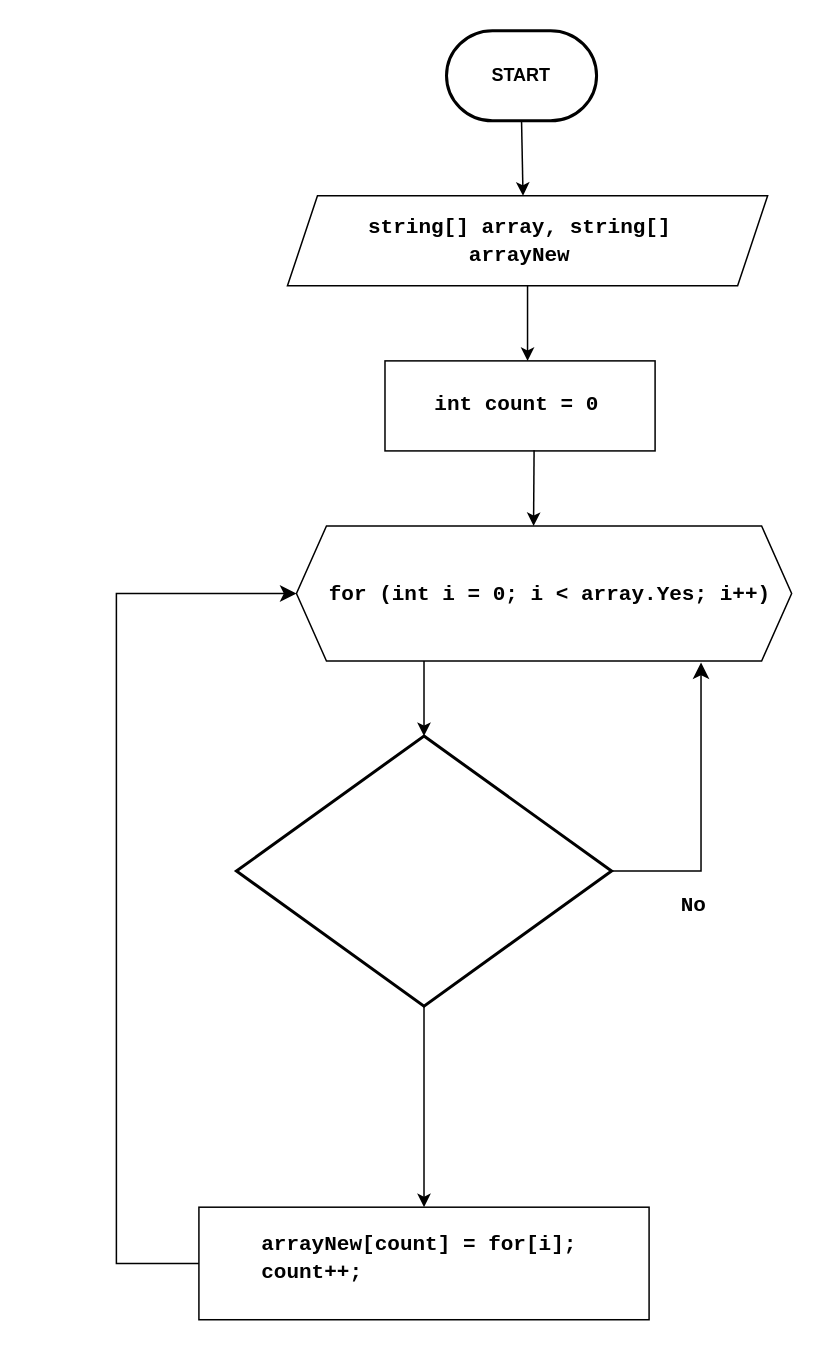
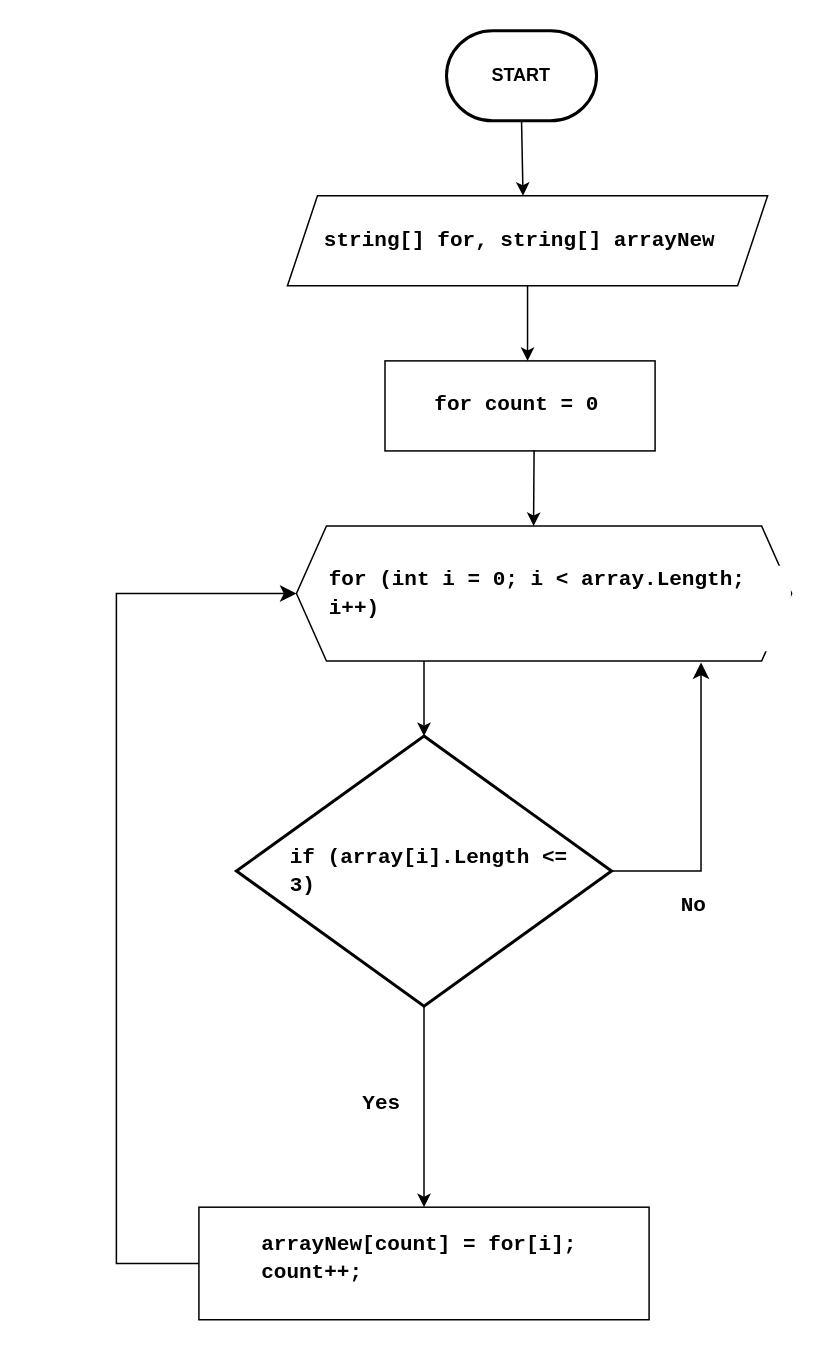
node "string[] array, string[] arrayNew": label "string[] array, string[] arrayNew" -> "string[] for, string[] arrayNew"
node "int count = 0": label "int count = 0" -> "for count = 0"
node "for (int i = 0; i < array.Yes; i++)": label "for (int i = 0; i < array.Yes; i++)" -> "for (int i = 0; i < array.Length; i++)"
node "if (array[i].Length <= 3)": added
node "Yes": added
